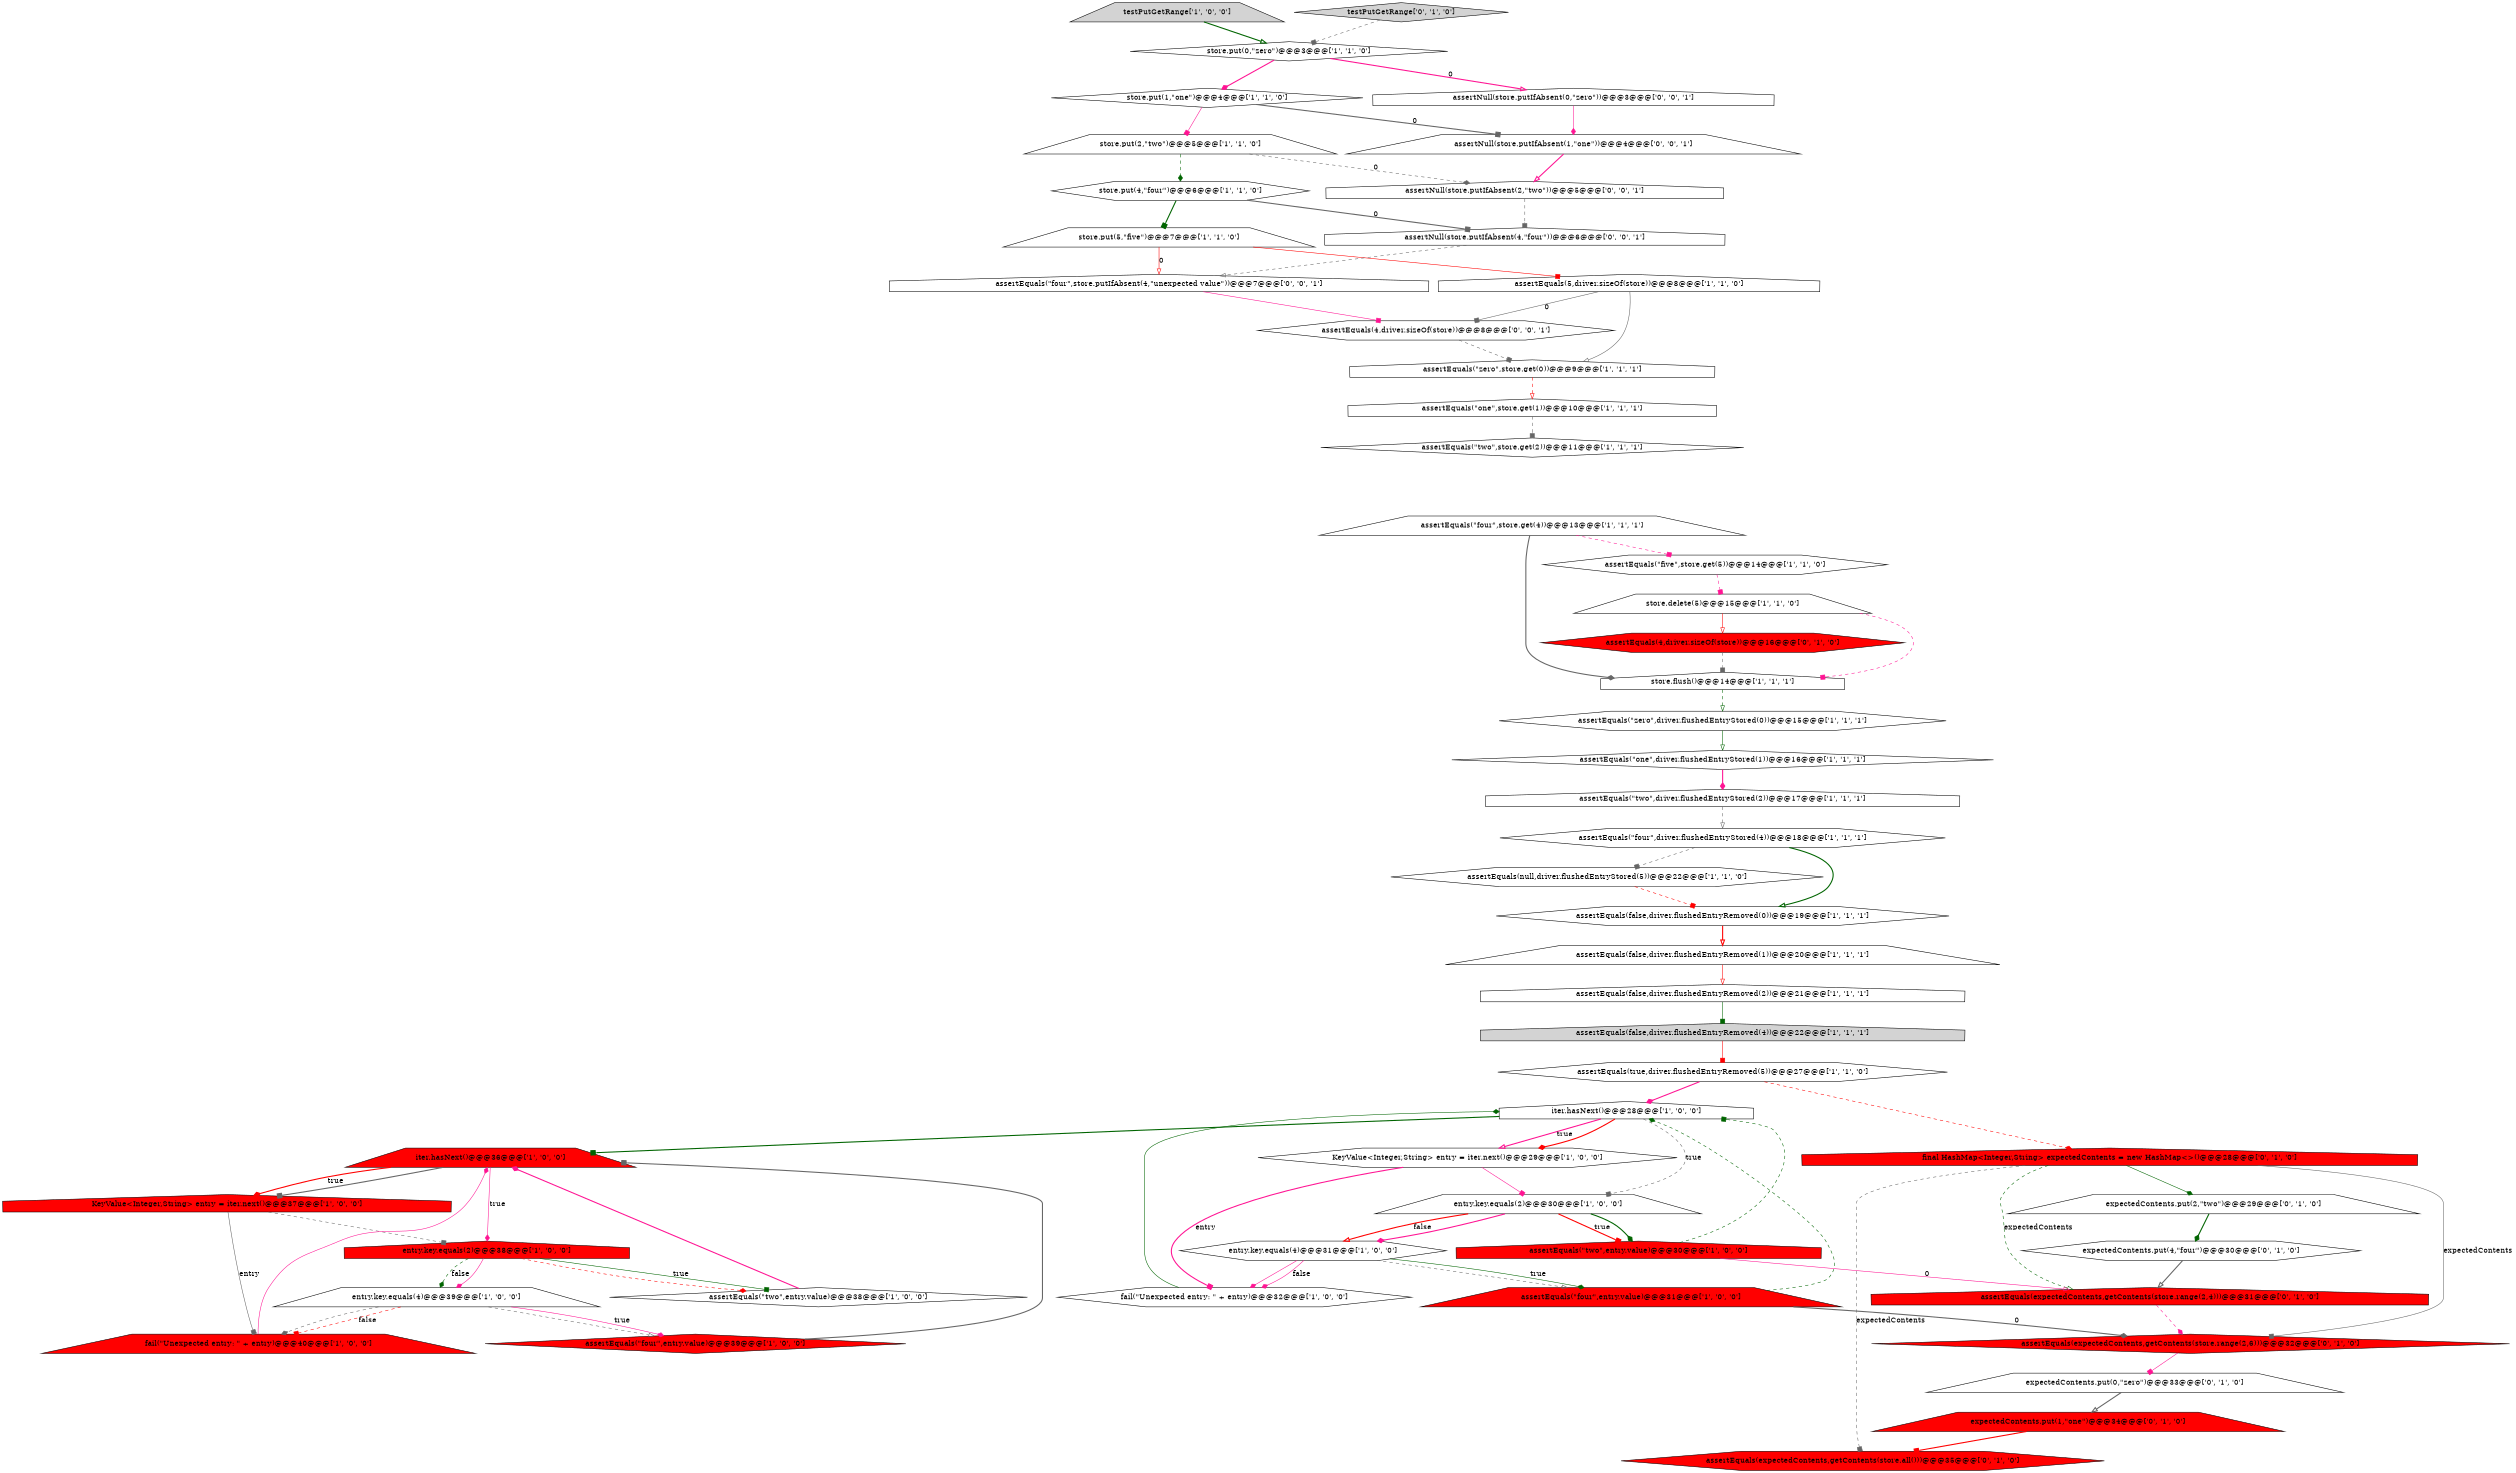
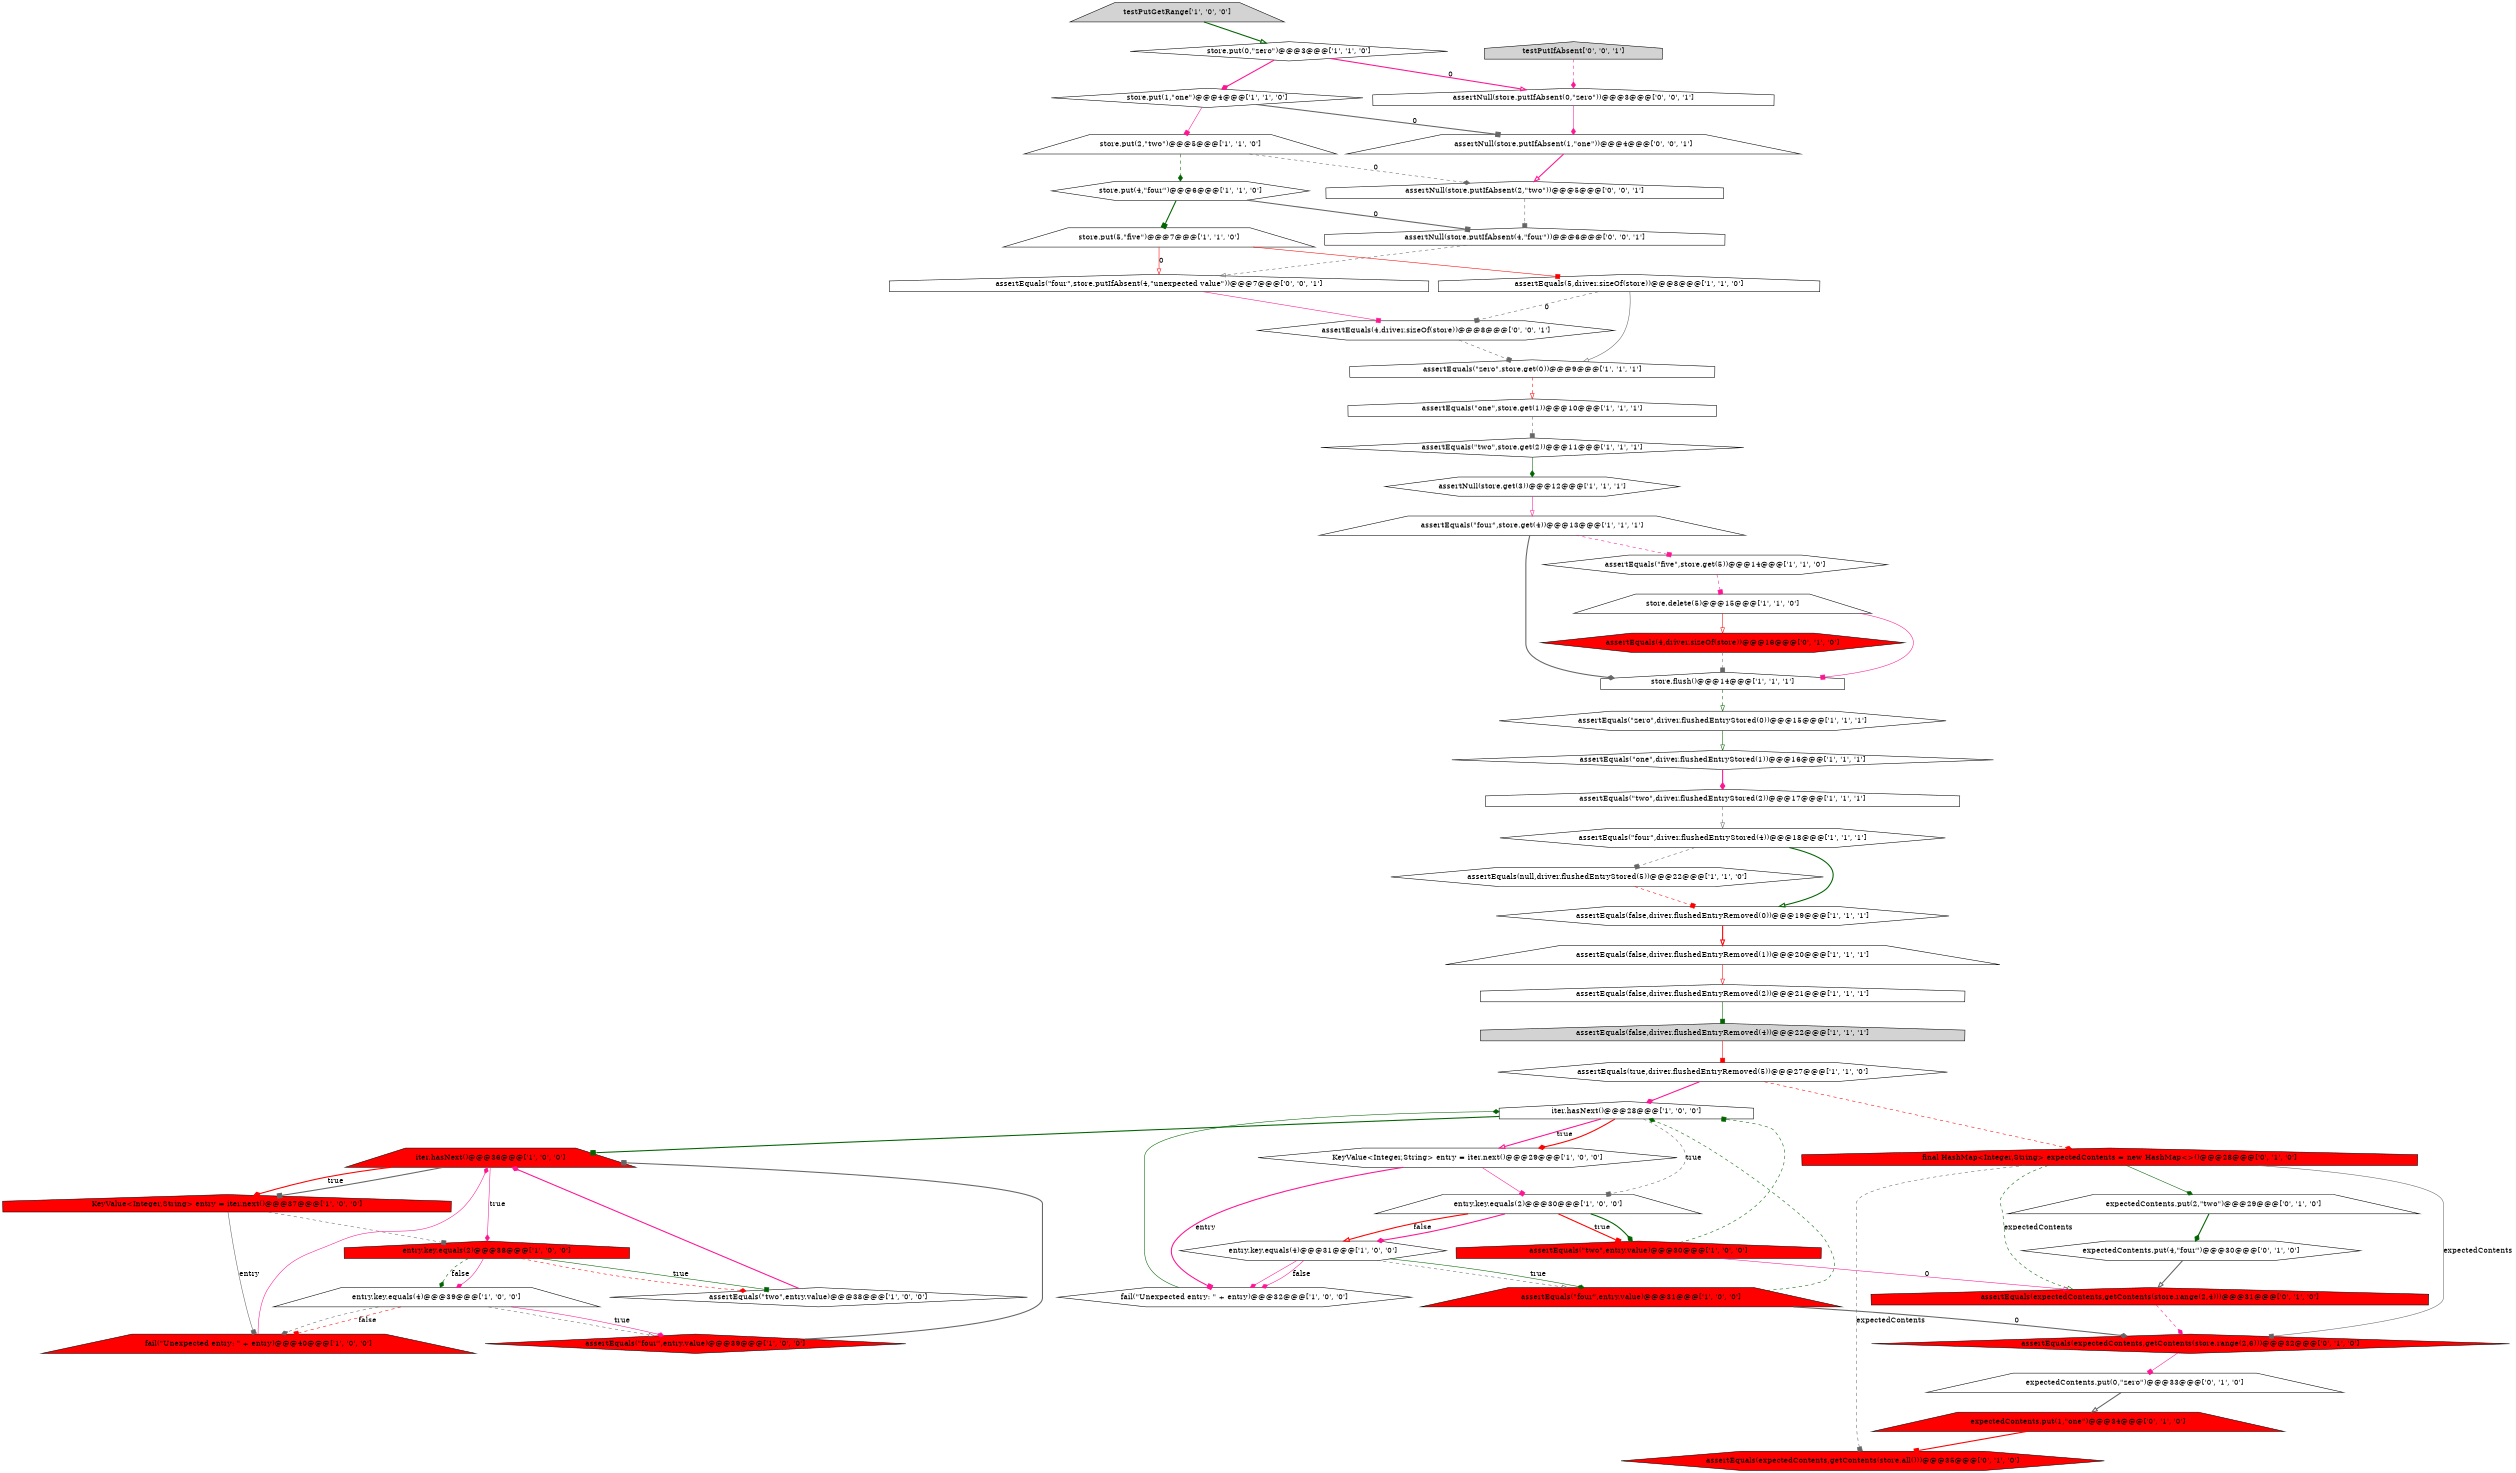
node "testPutGetRange['0', '1', '0']": removed
node "testPutIfAbsent['0', '0', '1']": added
edge "assertEquals(5,driver.sizeOf(store))@@@8@@@['1', '1', '0']" -> "assertEquals(4,driver.sizeOf(store))@@@8@@@['0', '0', '1']": style solid -> dashed
node "assertNull(store.get(3))@@@12@@@['1', '1', '1']": added
edge "store.delete(5)@@@15@@@['1', '1', '0']" -> "store.flush()@@@14@@@['1', '1', '1']": style dashed -> solid
